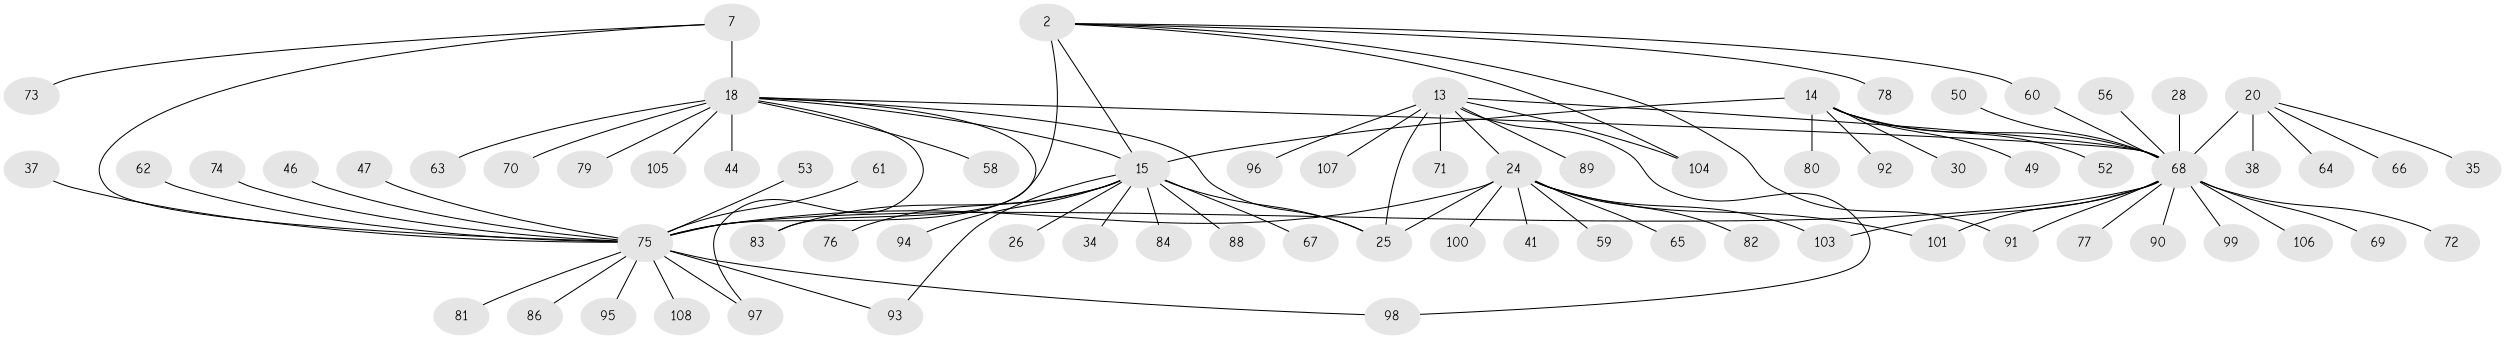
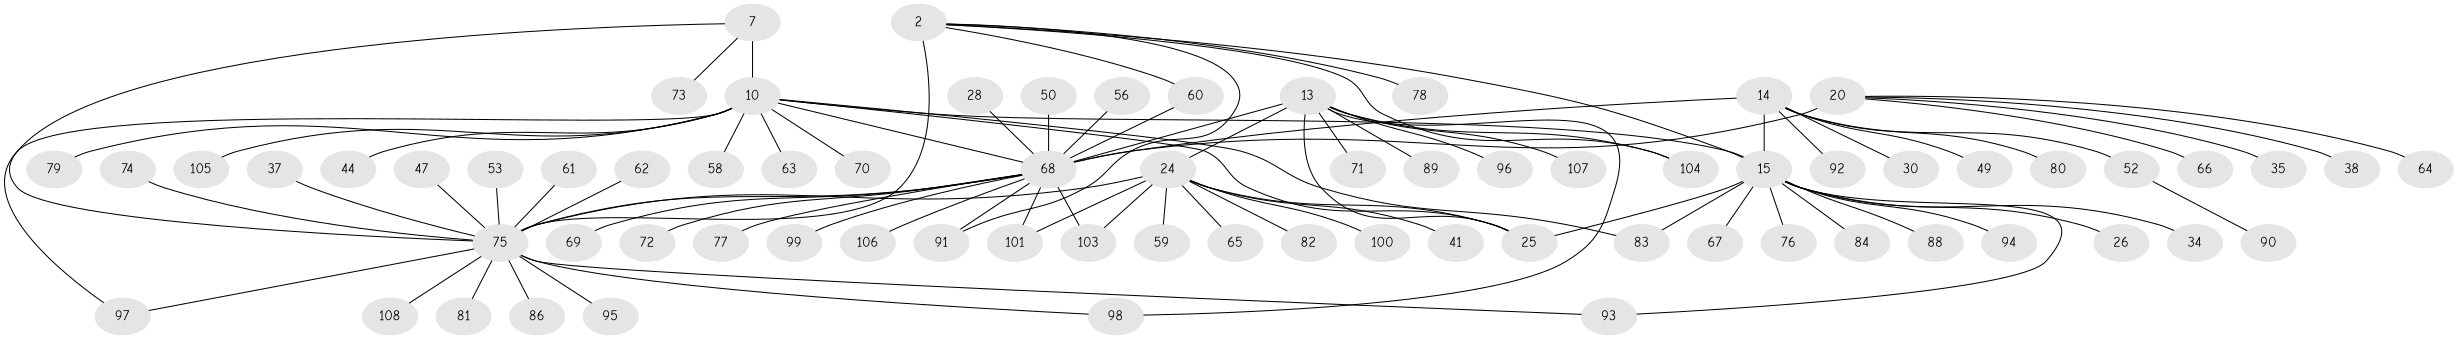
node "18": label "18" -> "10"
node "46": removed
edge "68" -- "90": now "52" -- "90"
